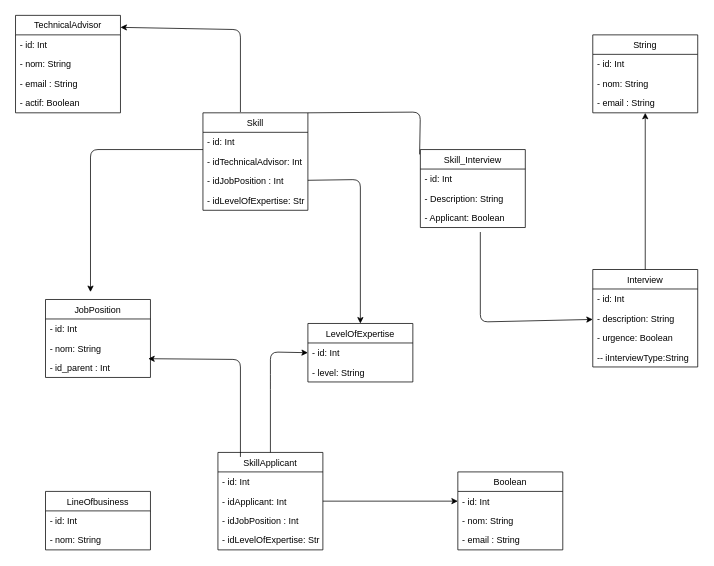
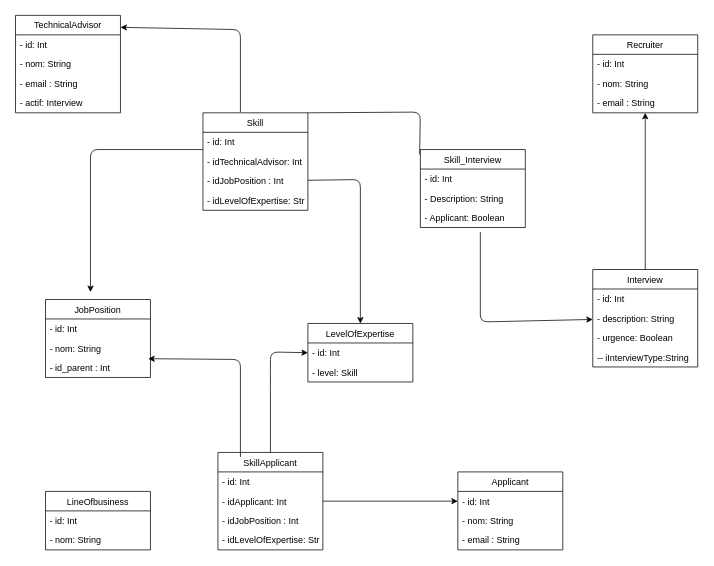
node "String": label "String" -> "Recruiter"
node "- actif: Boolean": label "- actif: Boolean" -> "- actif: Interview"
node "- level: String": label "- level: String" -> "- level: Skill"
node "Boolean": label "Boolean" -> "Applicant"
